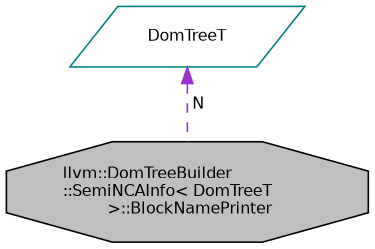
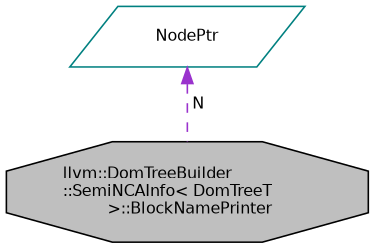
node "DomTreeT": label "DomTreeT" -> "NodePtr"
